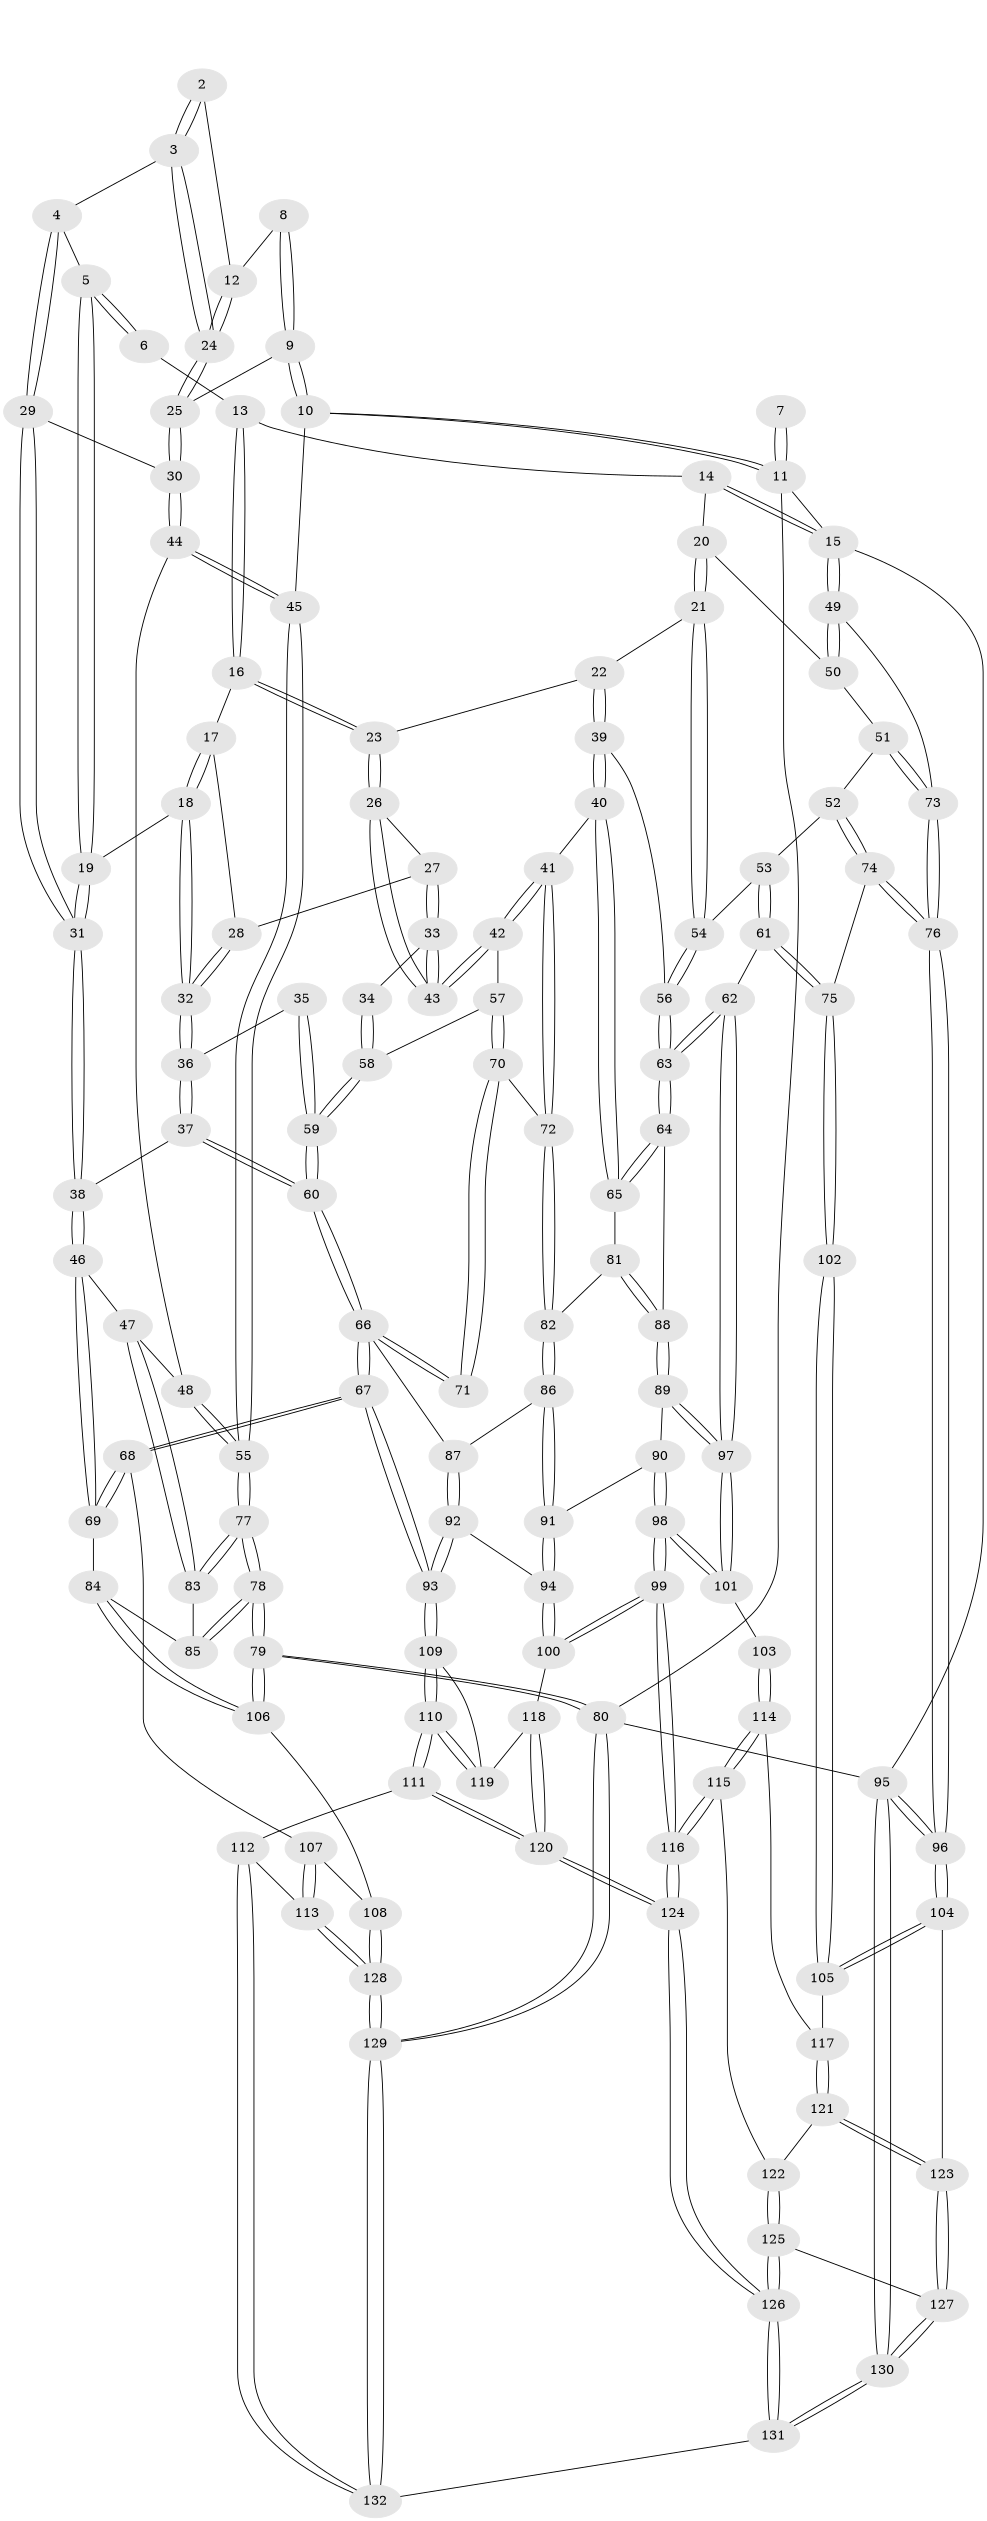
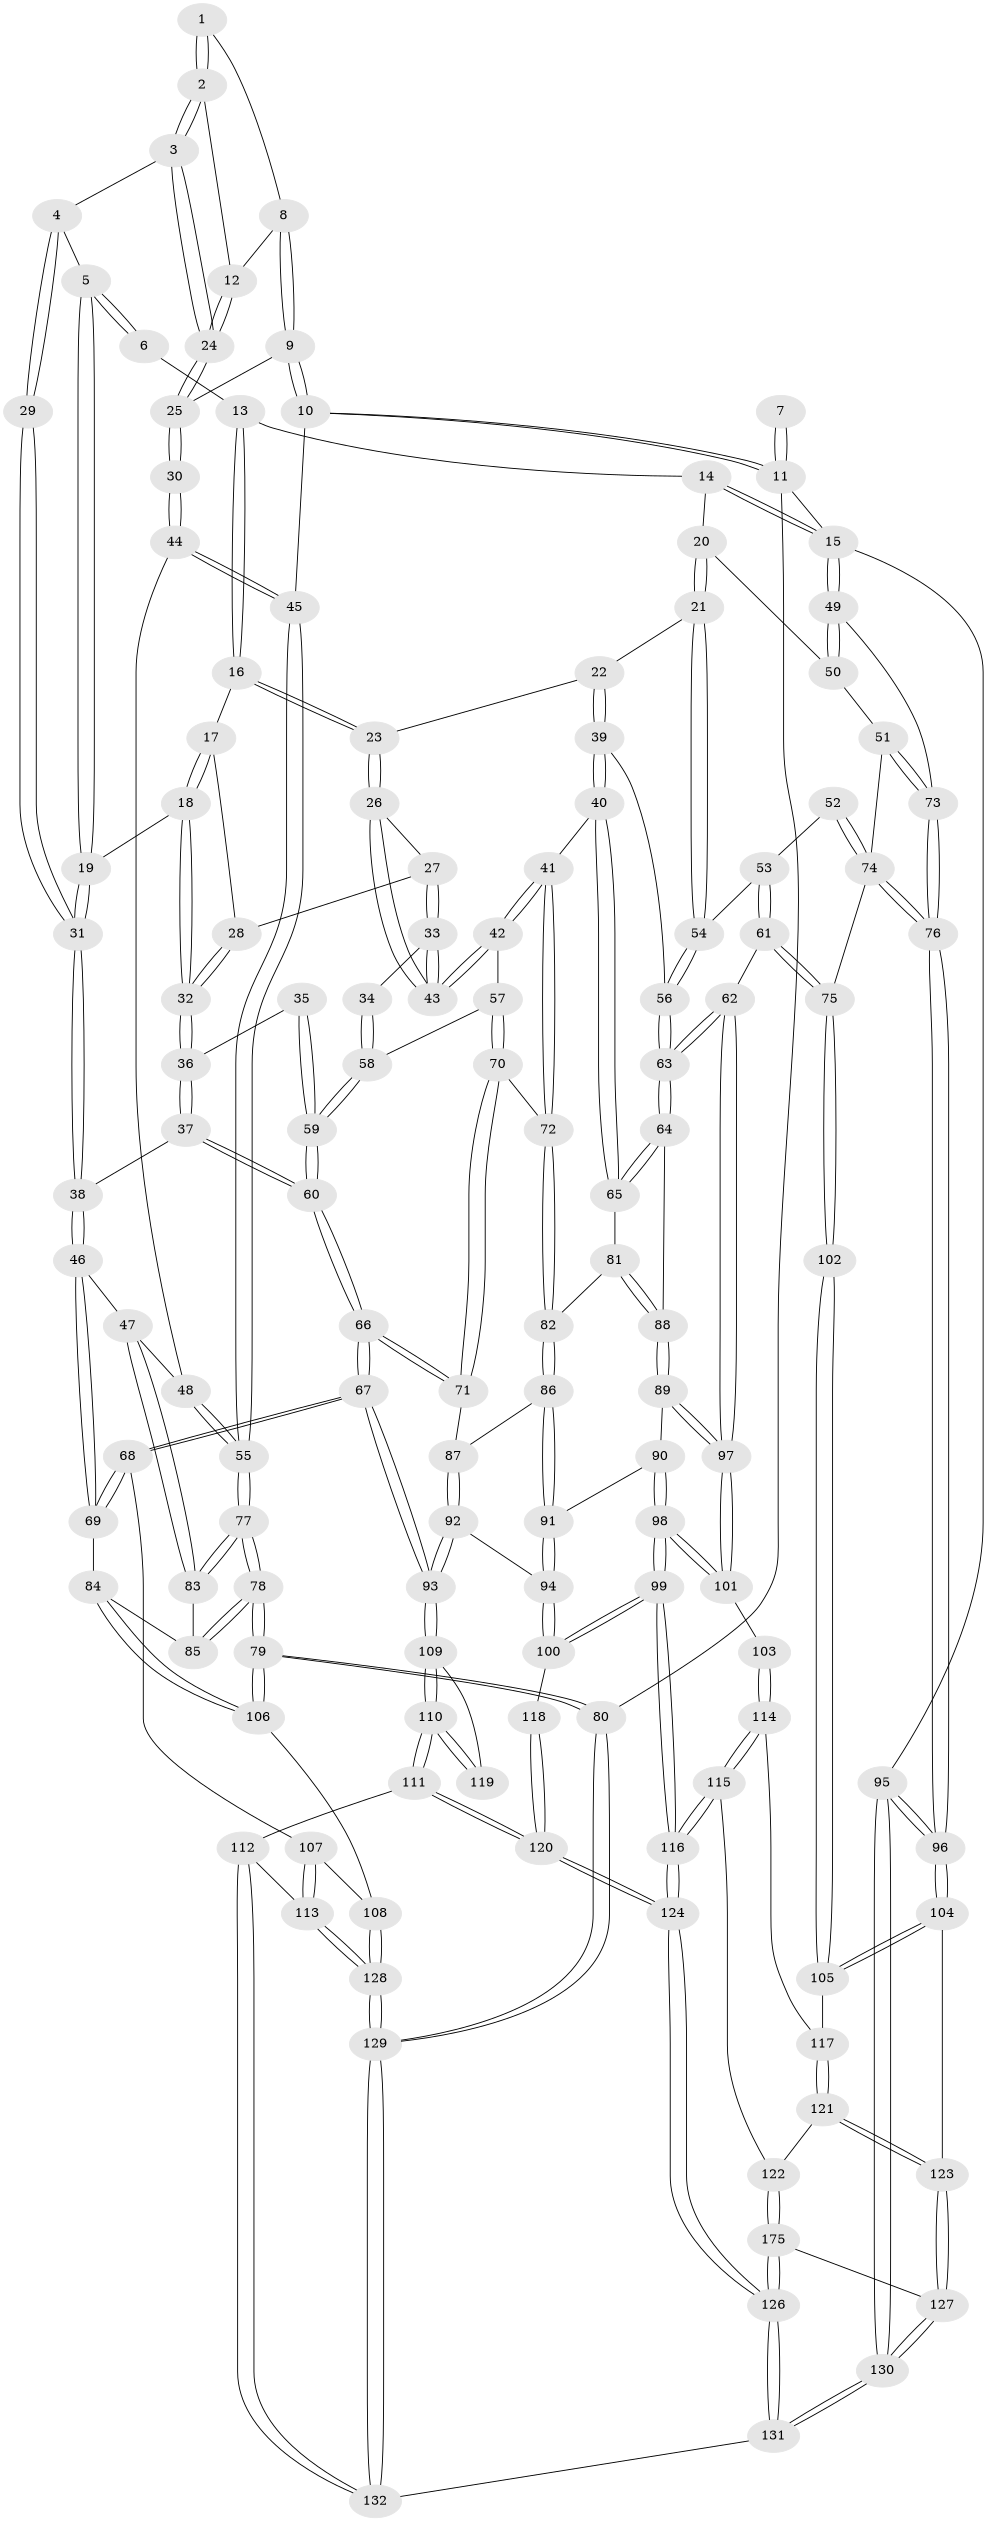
node "1": added
edge "29" -- "30": removed
edge "51" -- "52": now "51" -- "74"
edge "66" -- "87": now "71" -- "87"
edge "80" -- "95": removed
edge "118" -- "119": removed
node "125": label "125" -> "175"
